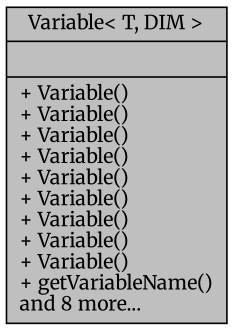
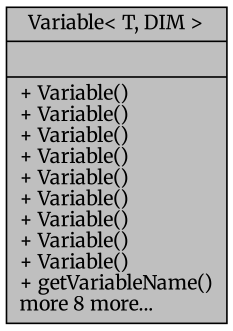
node "Variable< T, DIM >": text "and 8 more..." -> "more 8 more..."
